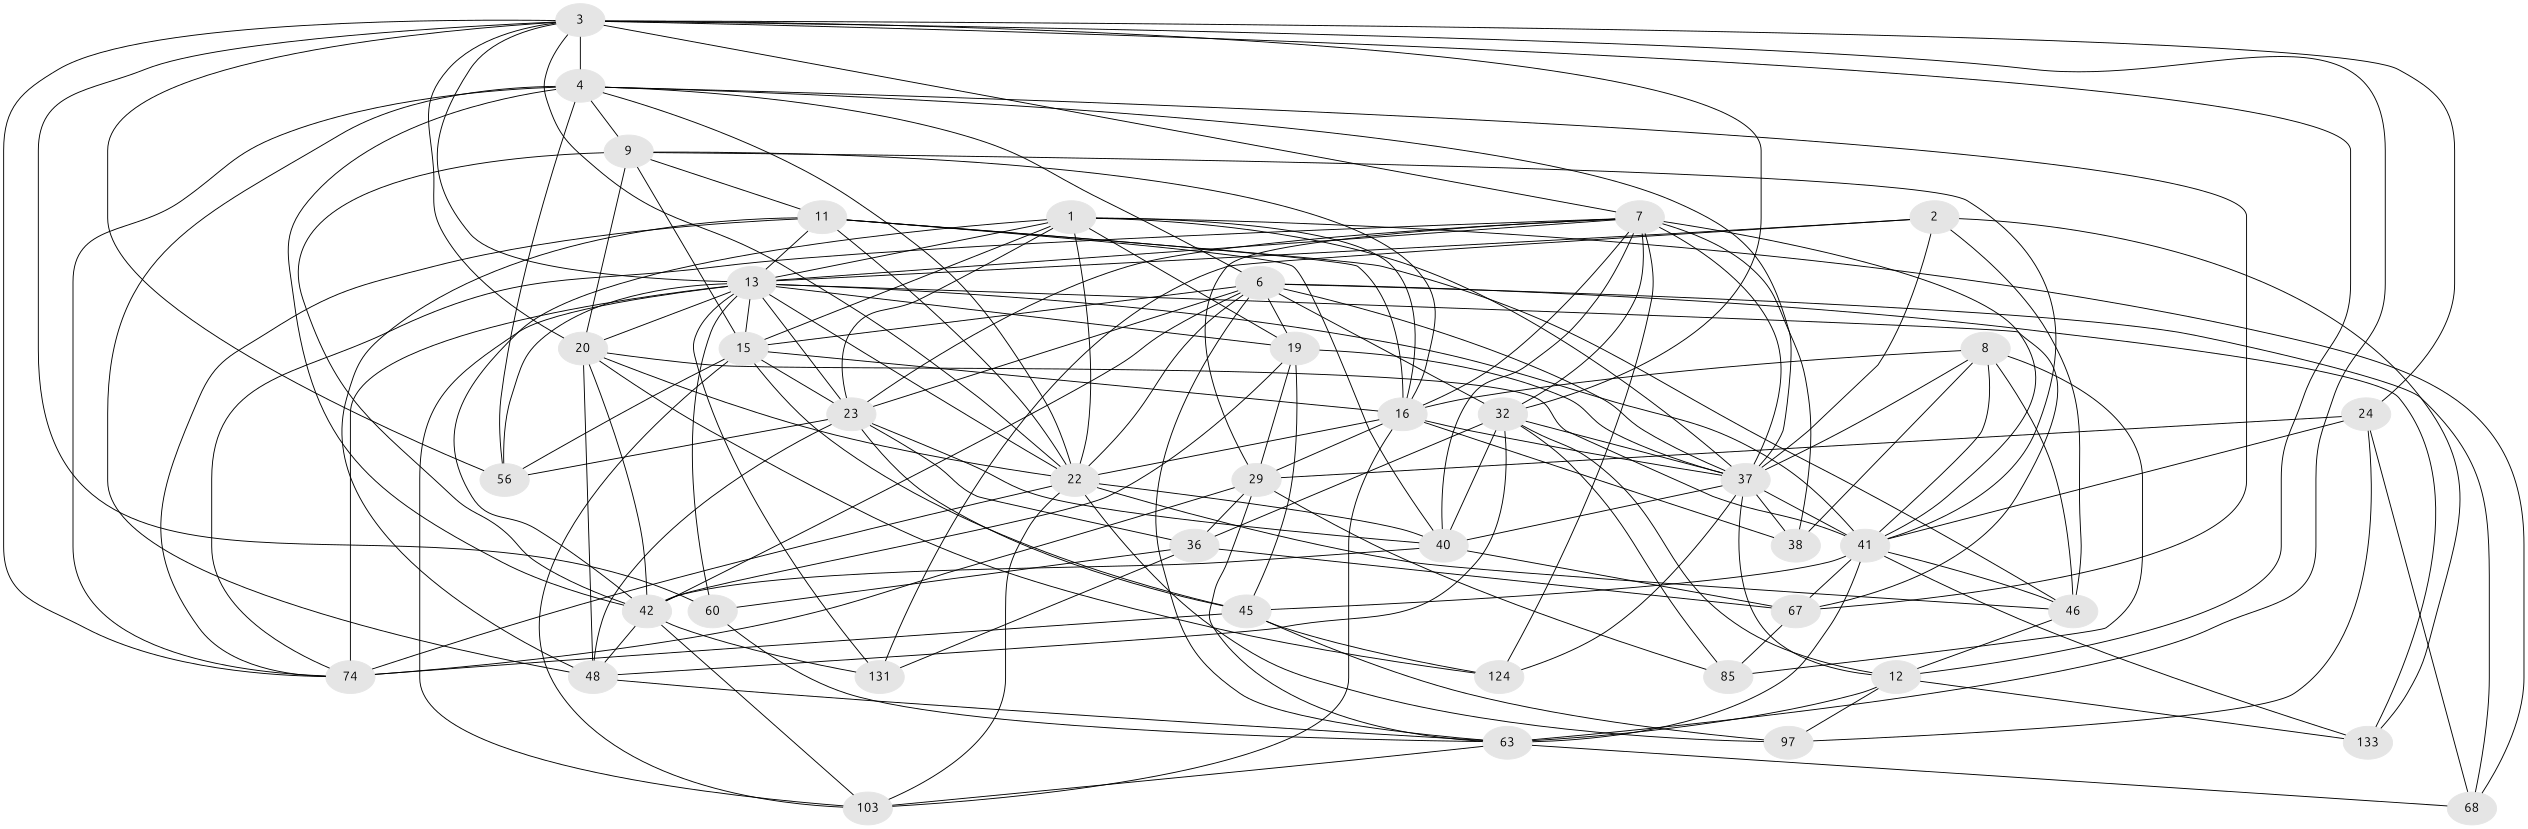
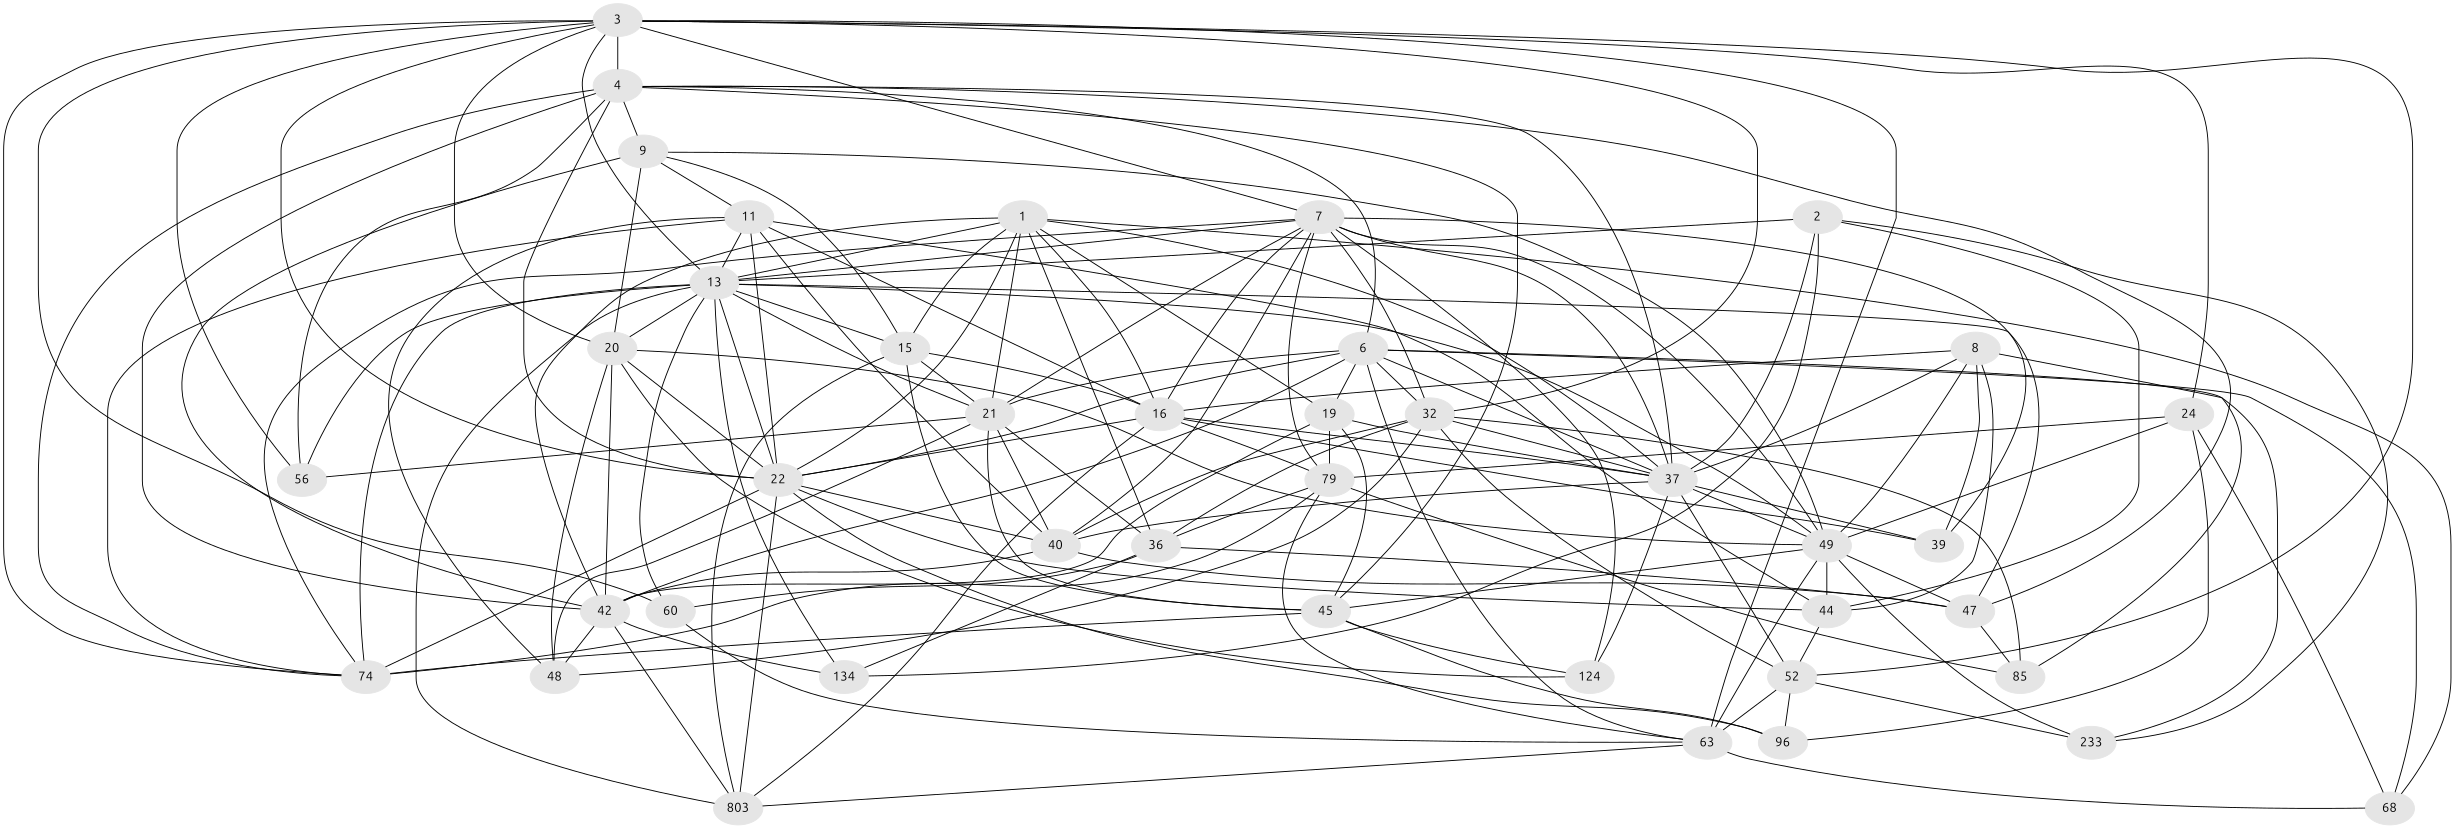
edge "9" -- "16": removed
edge "13" -- "19": removed
edge "6" -- "15": removed
edge "1" -- "36": added
edge "4" -- "48": now "4" -- "45"
edge "15" -- "56": removed
node "23": label "23" -> "21"
node "29": label "29" -> "79"
node "38": label "38" -> "39"
node "41": label "41" -> "49"
node "67": label "67" -> "47"
node "46": label "46" -> "44"
node "131": label "131" -> "134"
node "12": label "12" -> "52"
edge "48" -- "63": removed
node "97": label "97" -> "96"
node "133": label "133" -> "233"
node "103": label "103" -> "803"
